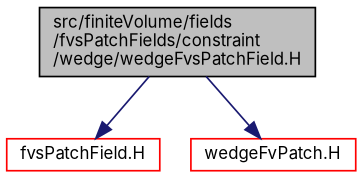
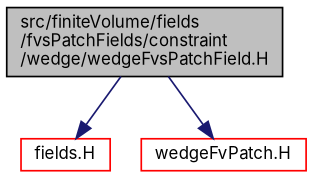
node "fvsPatchField.H": label "fvsPatchField.H" -> "fields.H"
